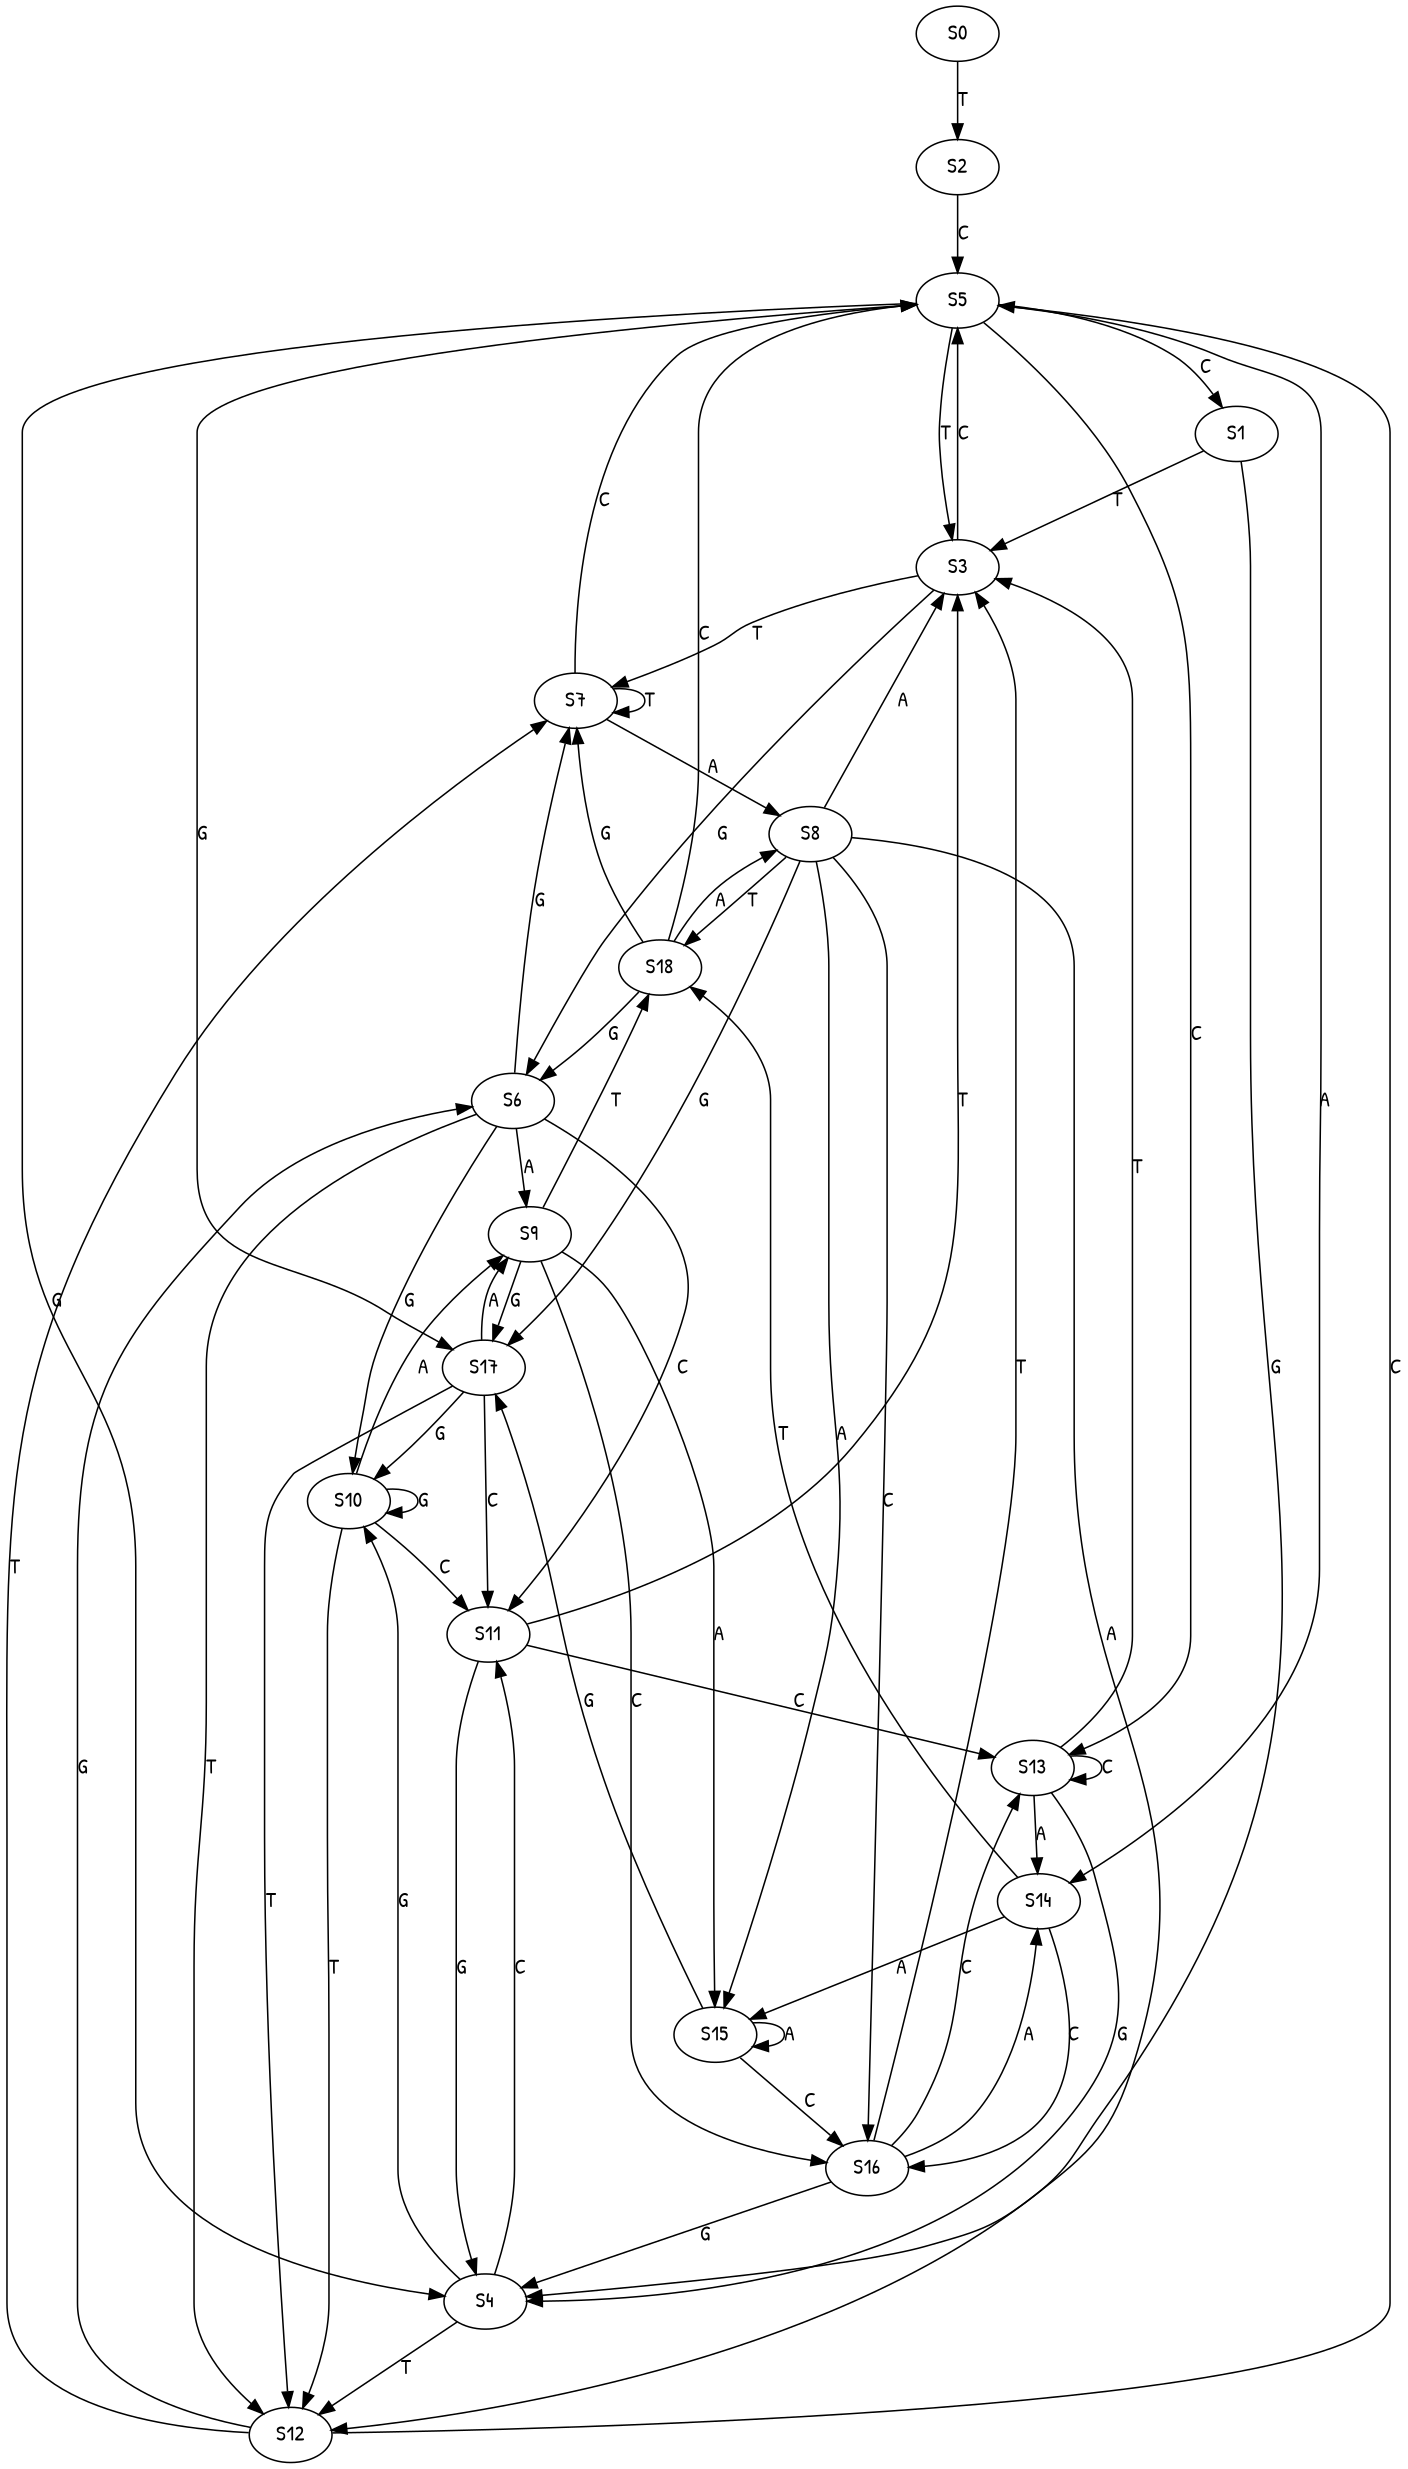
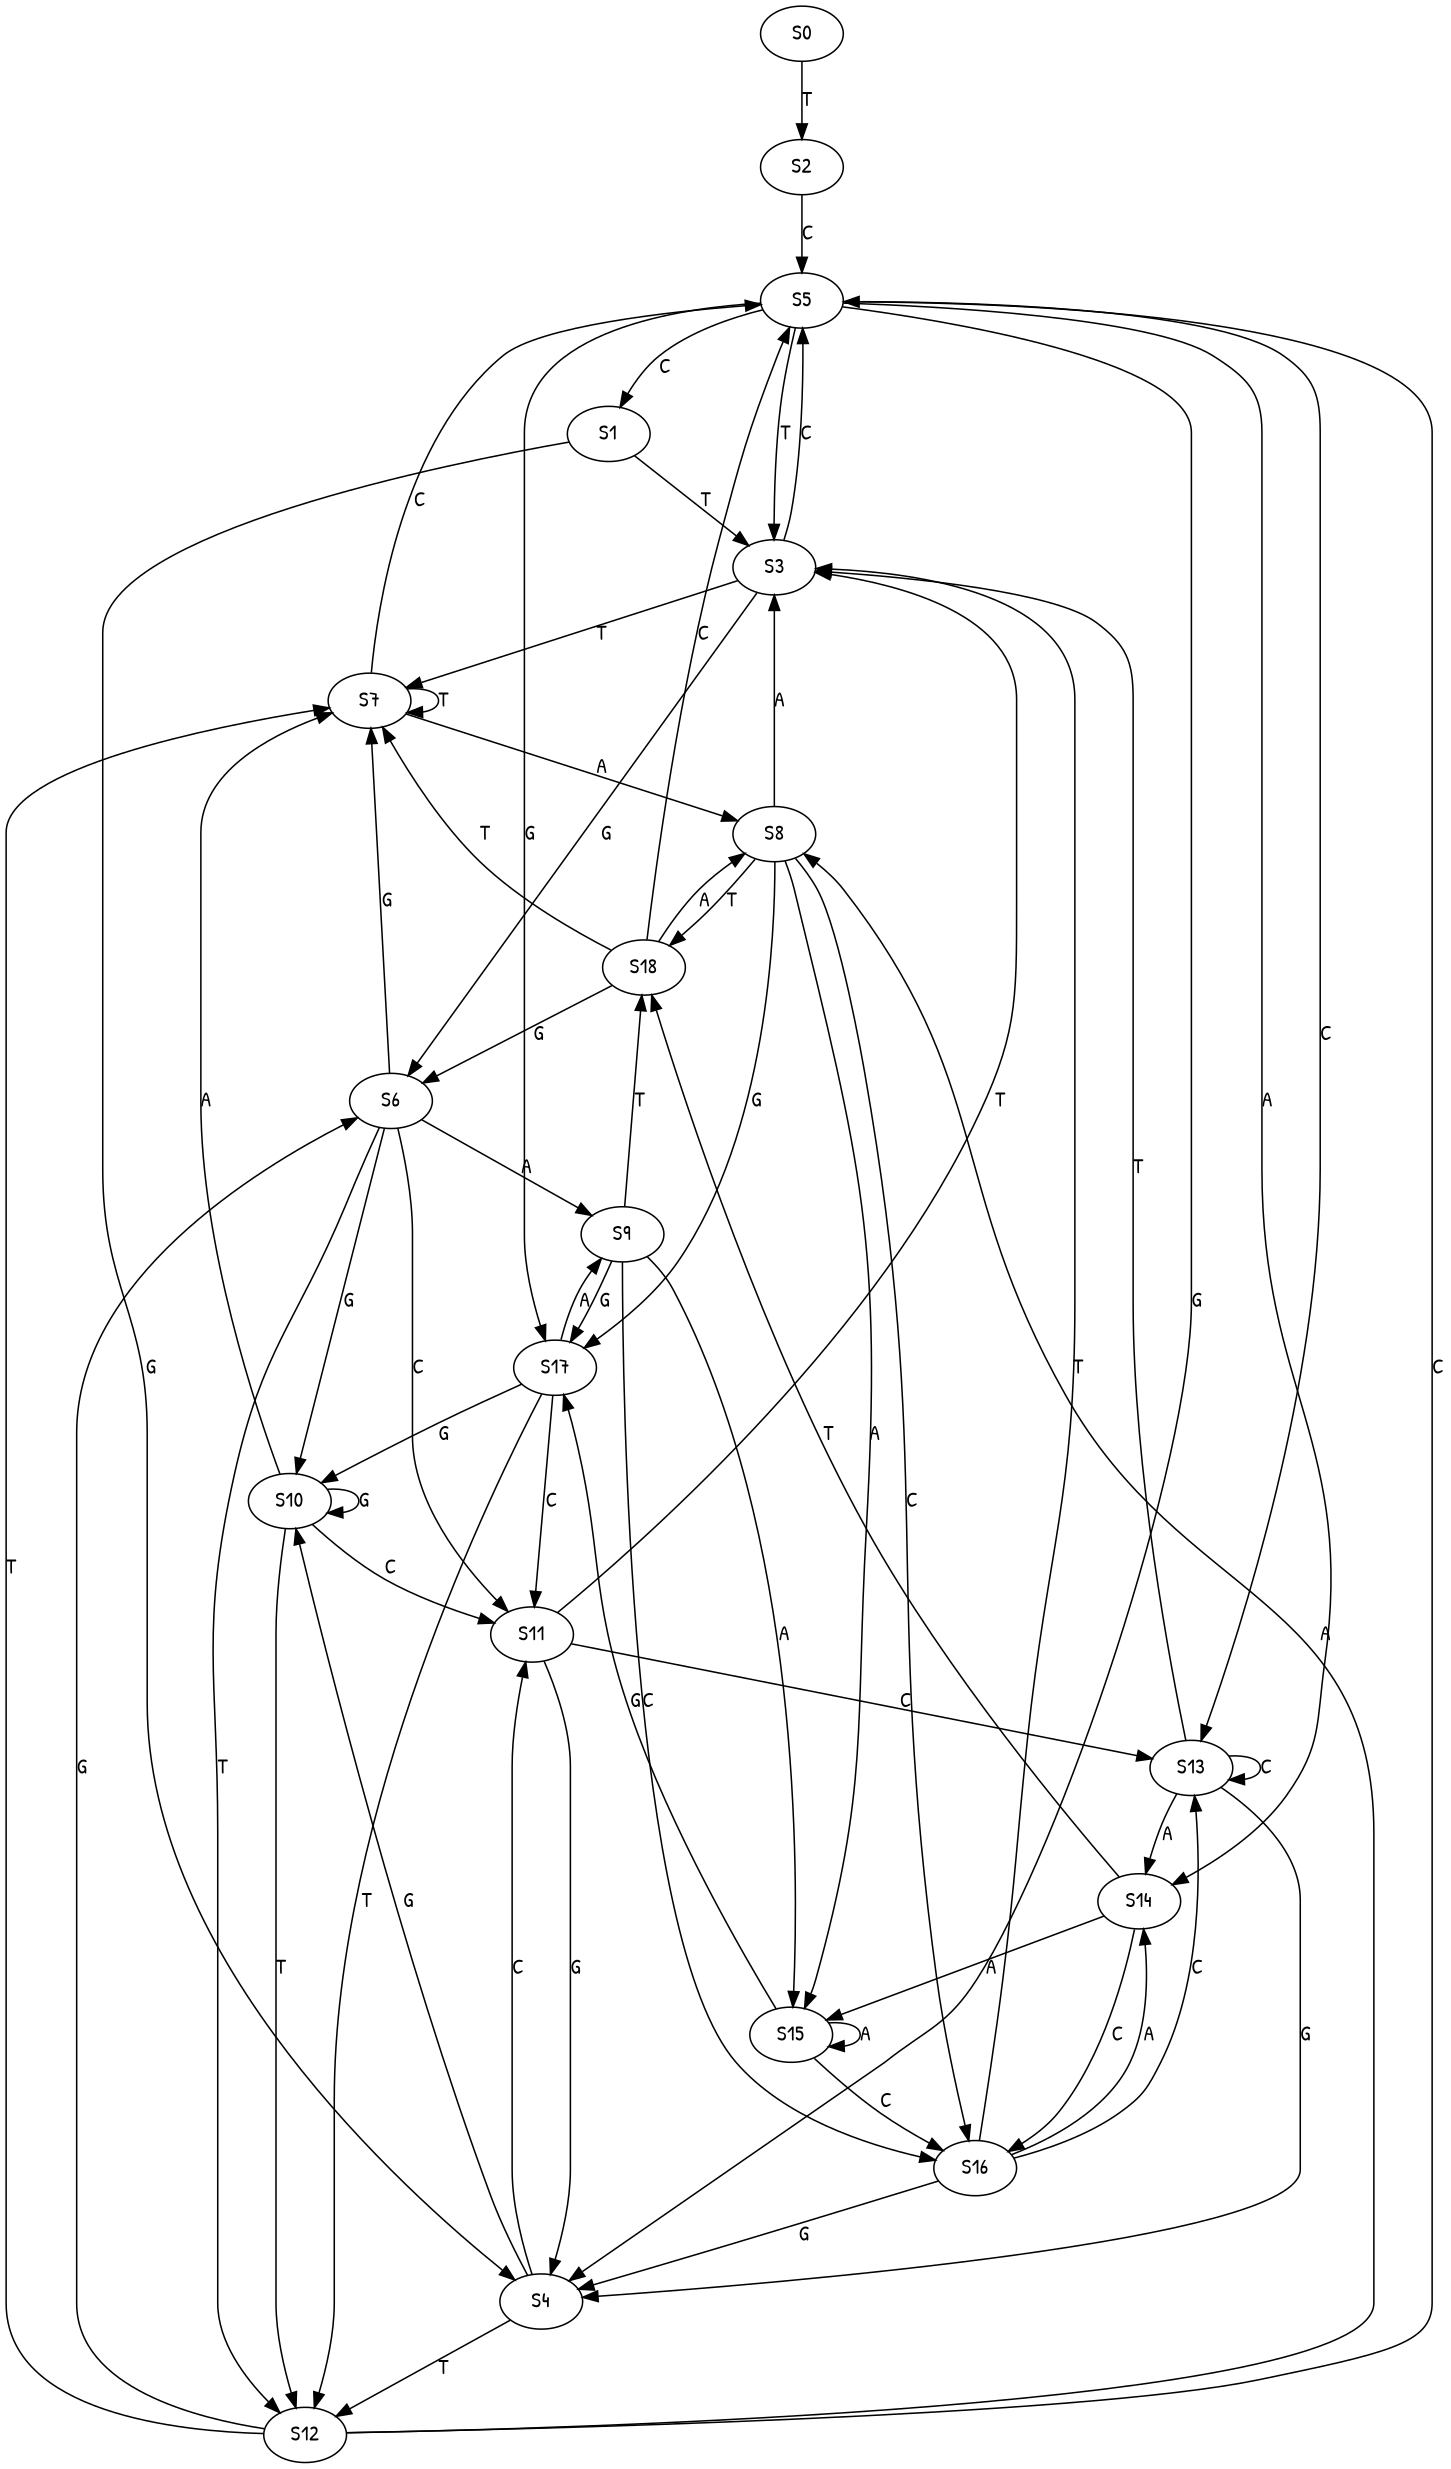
edge "S18" -> "S7": label "G" -> "T"
edge "S10" -> "S9": now "S10" -> "S7"
edge "S8" -> "S12": reversed
